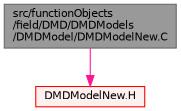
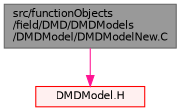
node "DMDModelNew.H": label "DMDModelNew.H" -> "DMDModel.H"
